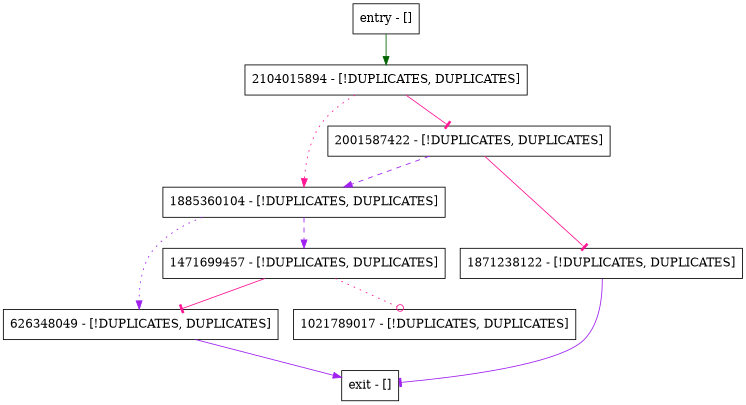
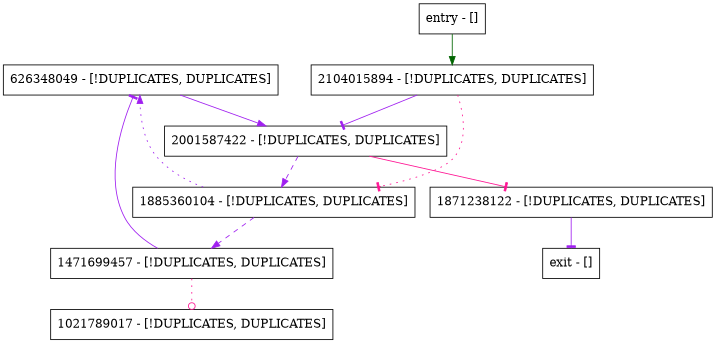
edge "2104015894 - [!DUPLICATES, DUPLICATES]" -> "2001587422 - [!DUPLICATES, DUPLICATES]": color deeppink -> purple
edge "2104015894 - [!DUPLICATES, DUPLICATES]" -> "1885360104 - [!DUPLICATES, DUPLICATES]": arrowhead normal -> tee
edge "1471699457 - [!DUPLICATES, DUPLICATES]" -> "626348049 - [!DUPLICATES, DUPLICATES]": color deeppink -> purple
edge "626348049 - [!DUPLICATES, DUPLICATES]" -> "exit - []": now "626348049 - [!DUPLICATES, DUPLICATES]" -> "2001587422 - [!DUPLICATES, DUPLICATES]"
